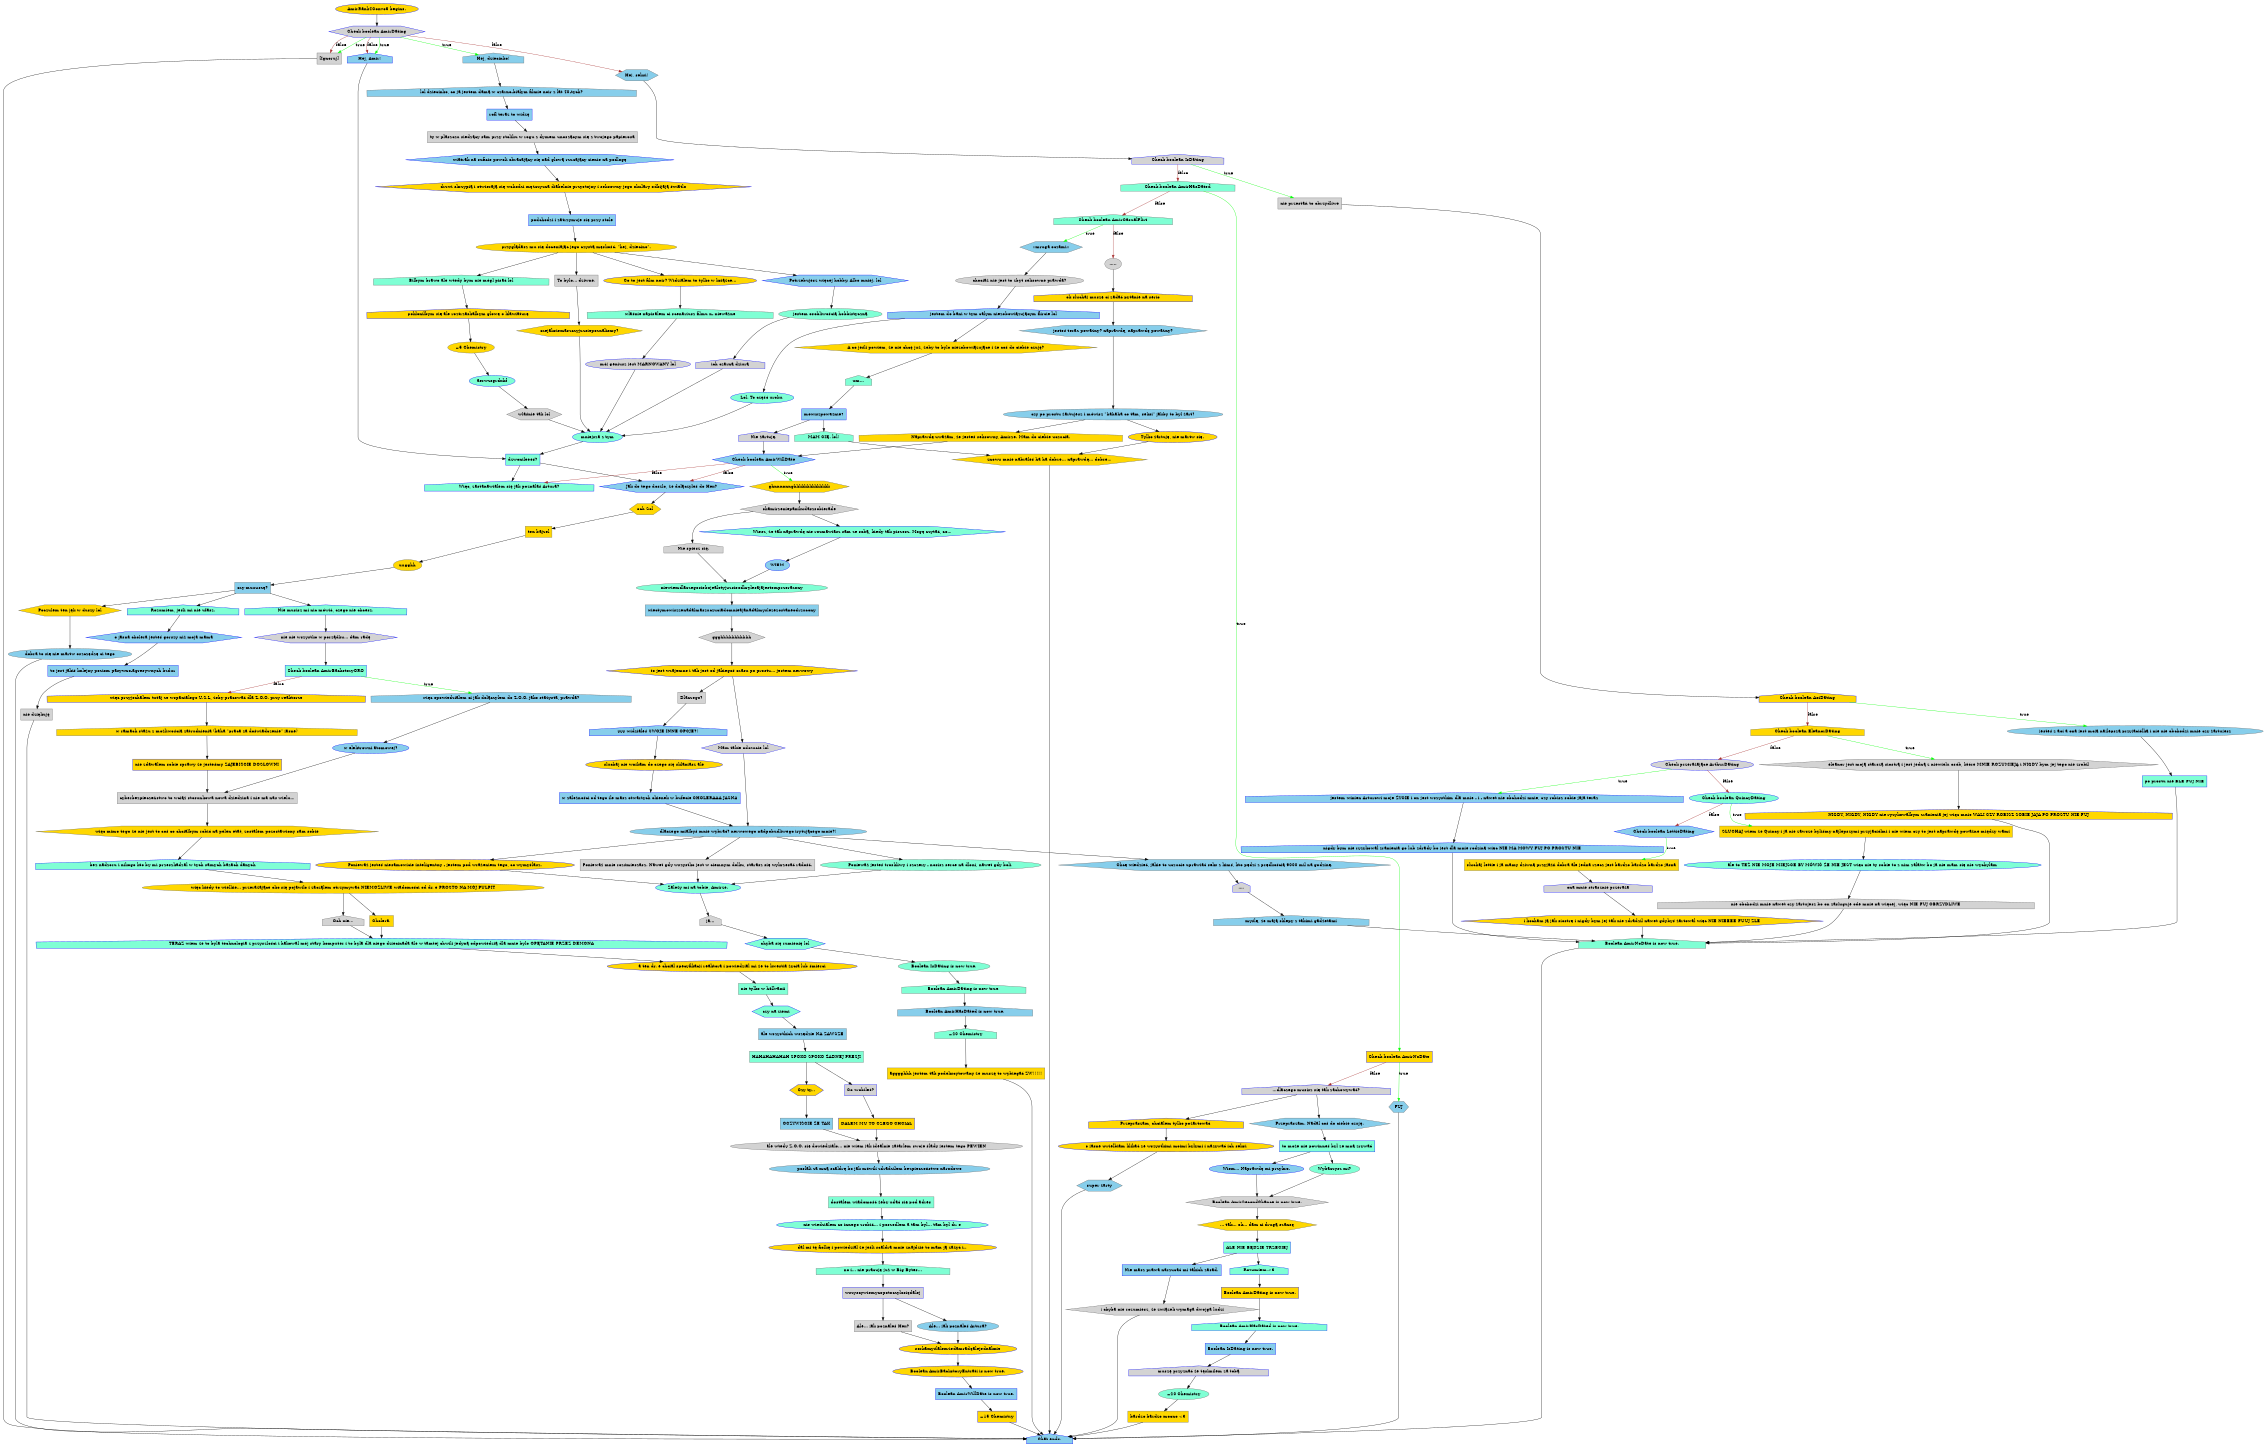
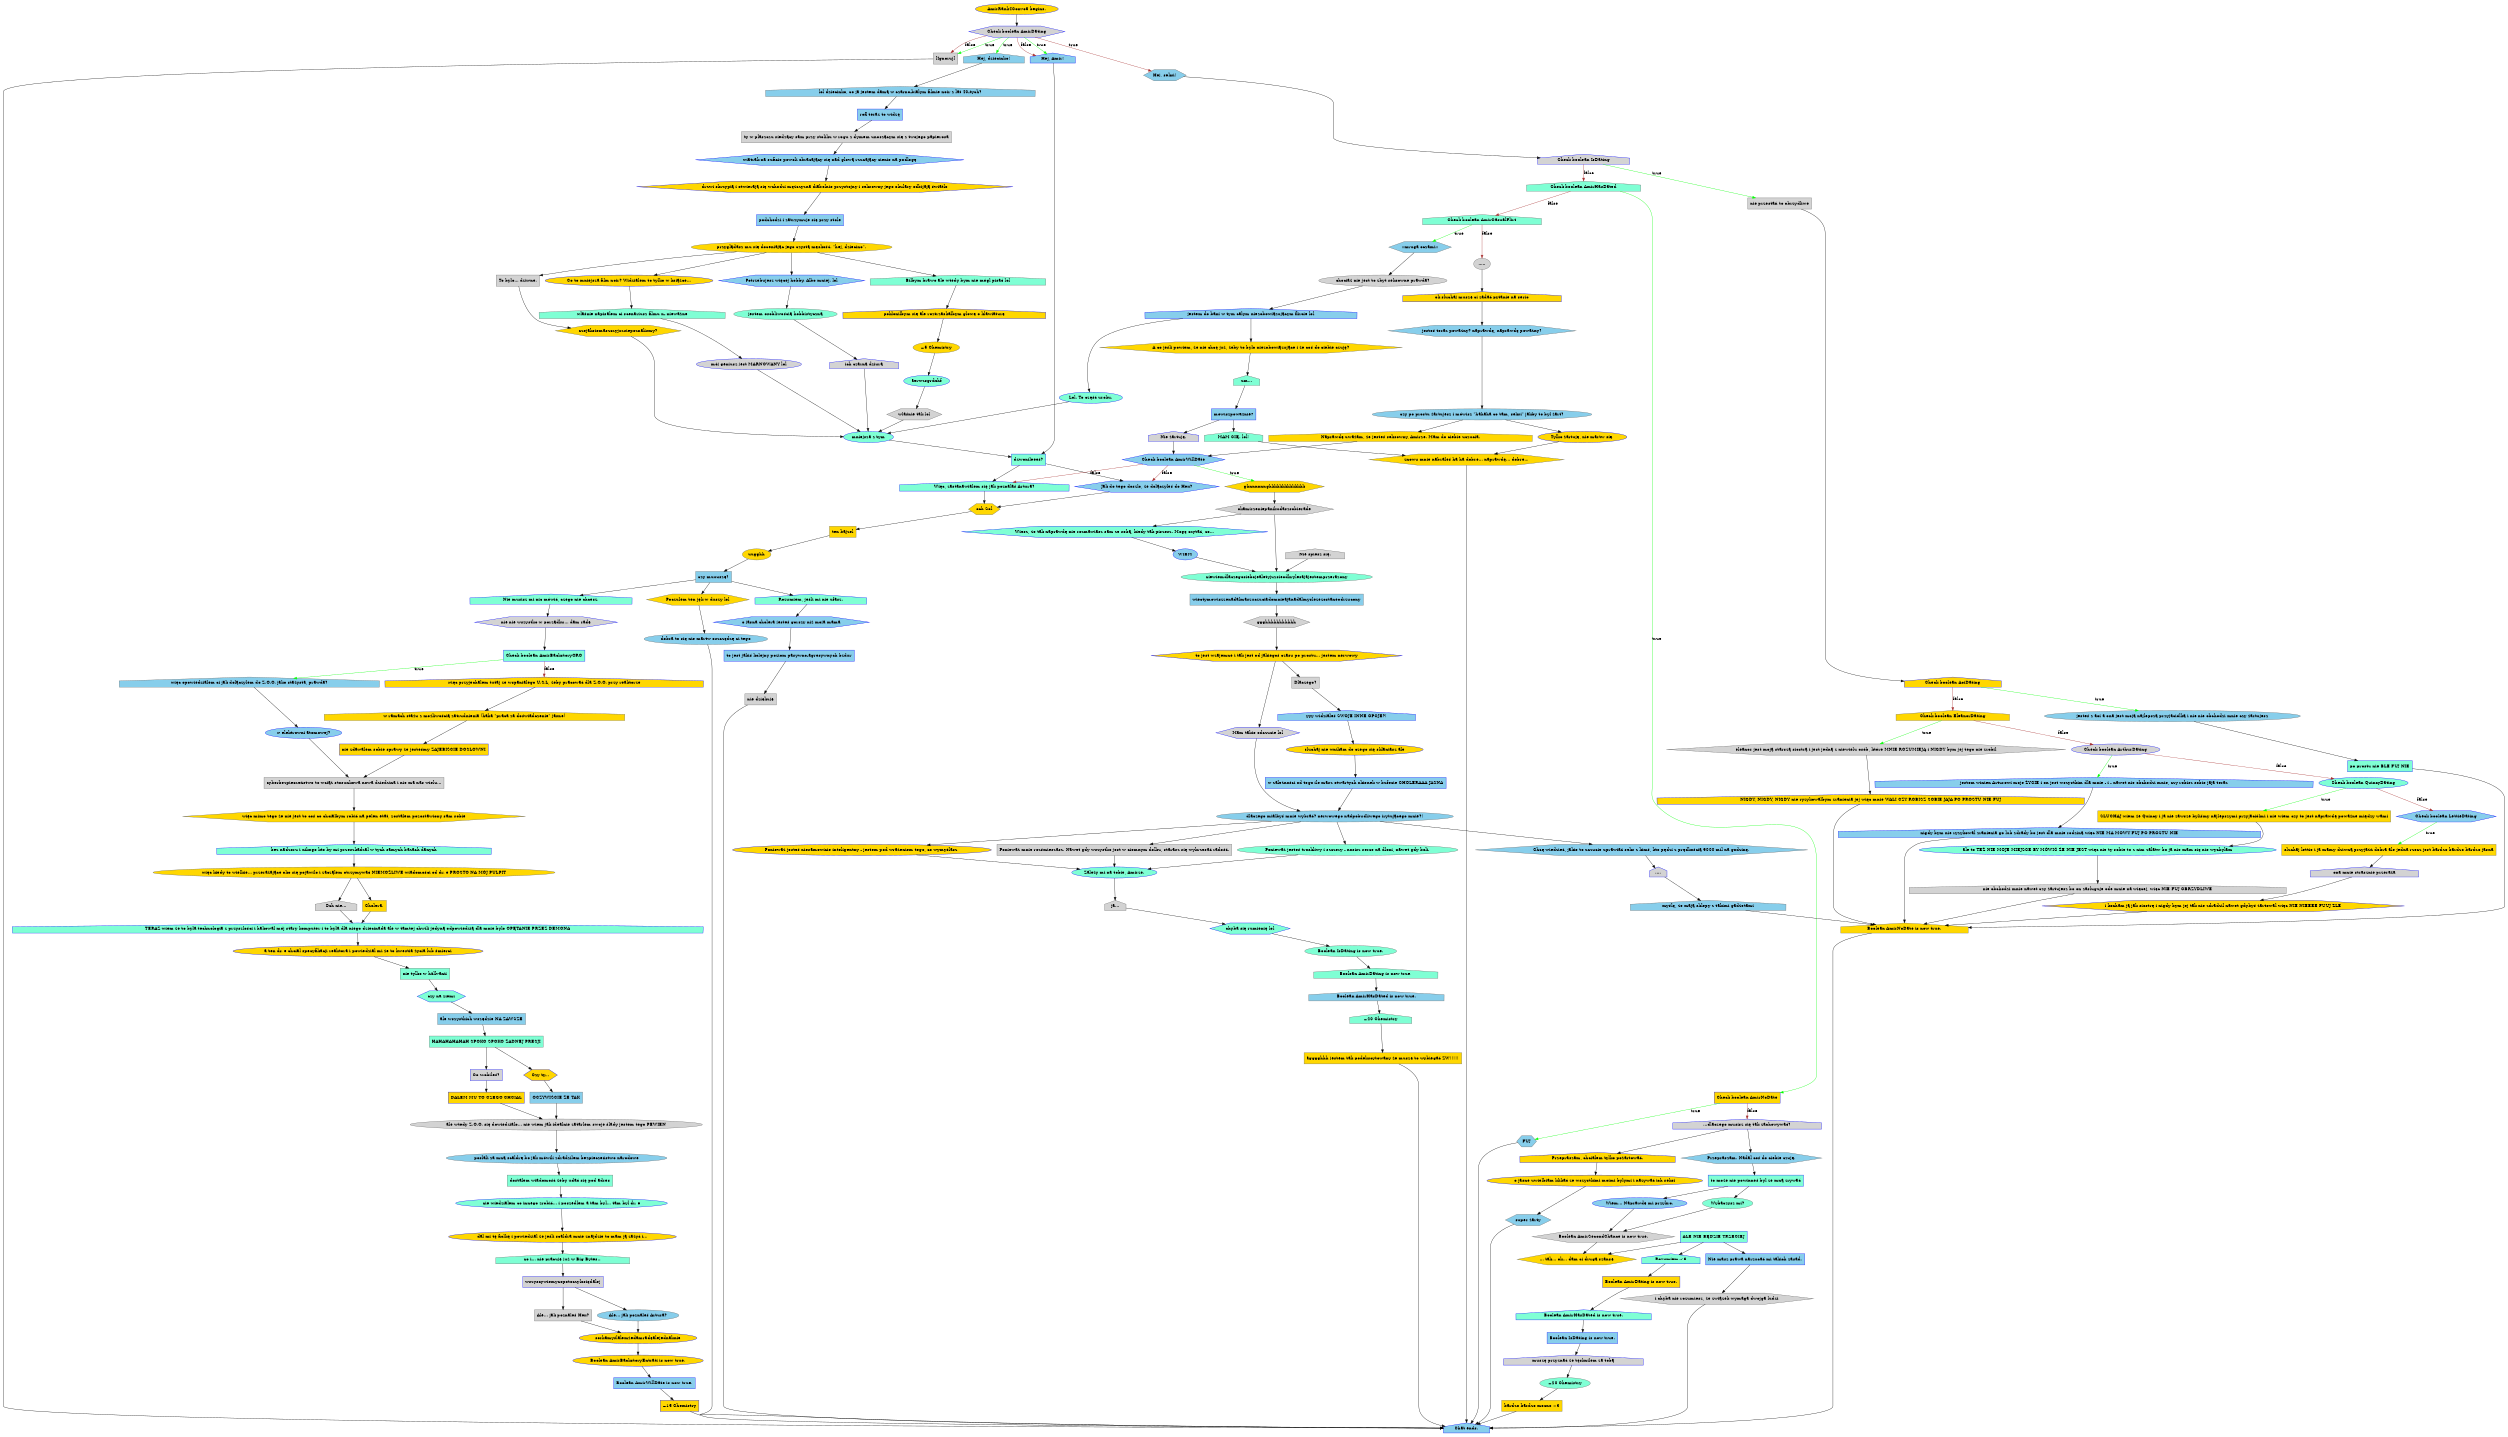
edge "Check boolean AmirDating" -> "Hej, seksi!": label "false" -> "true"
node "Co to jest film noir? Widziałem to tylko w książce...": label "Co to jest film noir? Widziałem to tylko w książce..." -> "Co to mniejsza film noir? Widziałem to tylko w książce..."
edge "Więc, zastanawiałem się jak poznałaś Artura?" -> "och Sol": added
edge "okamirzeniepanikudaszsobierade" -> "Nie spiesz się.": now "okamirzeniepanikudaszsobierade" -> "niewiemdlaczegosiebojealetyjuzsieodkrylesajajestemprzerazony"
node "Check przerażające ArthurDating": label "Check przerażające ArthurDating" -> "Check boolean ArthurDating"
node "Boolean AmirNoDate is now true.": fillcolor aquamarine -> gold
edge "... tak... ok... dam ci drugą szansę" -> "ALE NIE BĘDZIE TRZECIEJ": reversed
